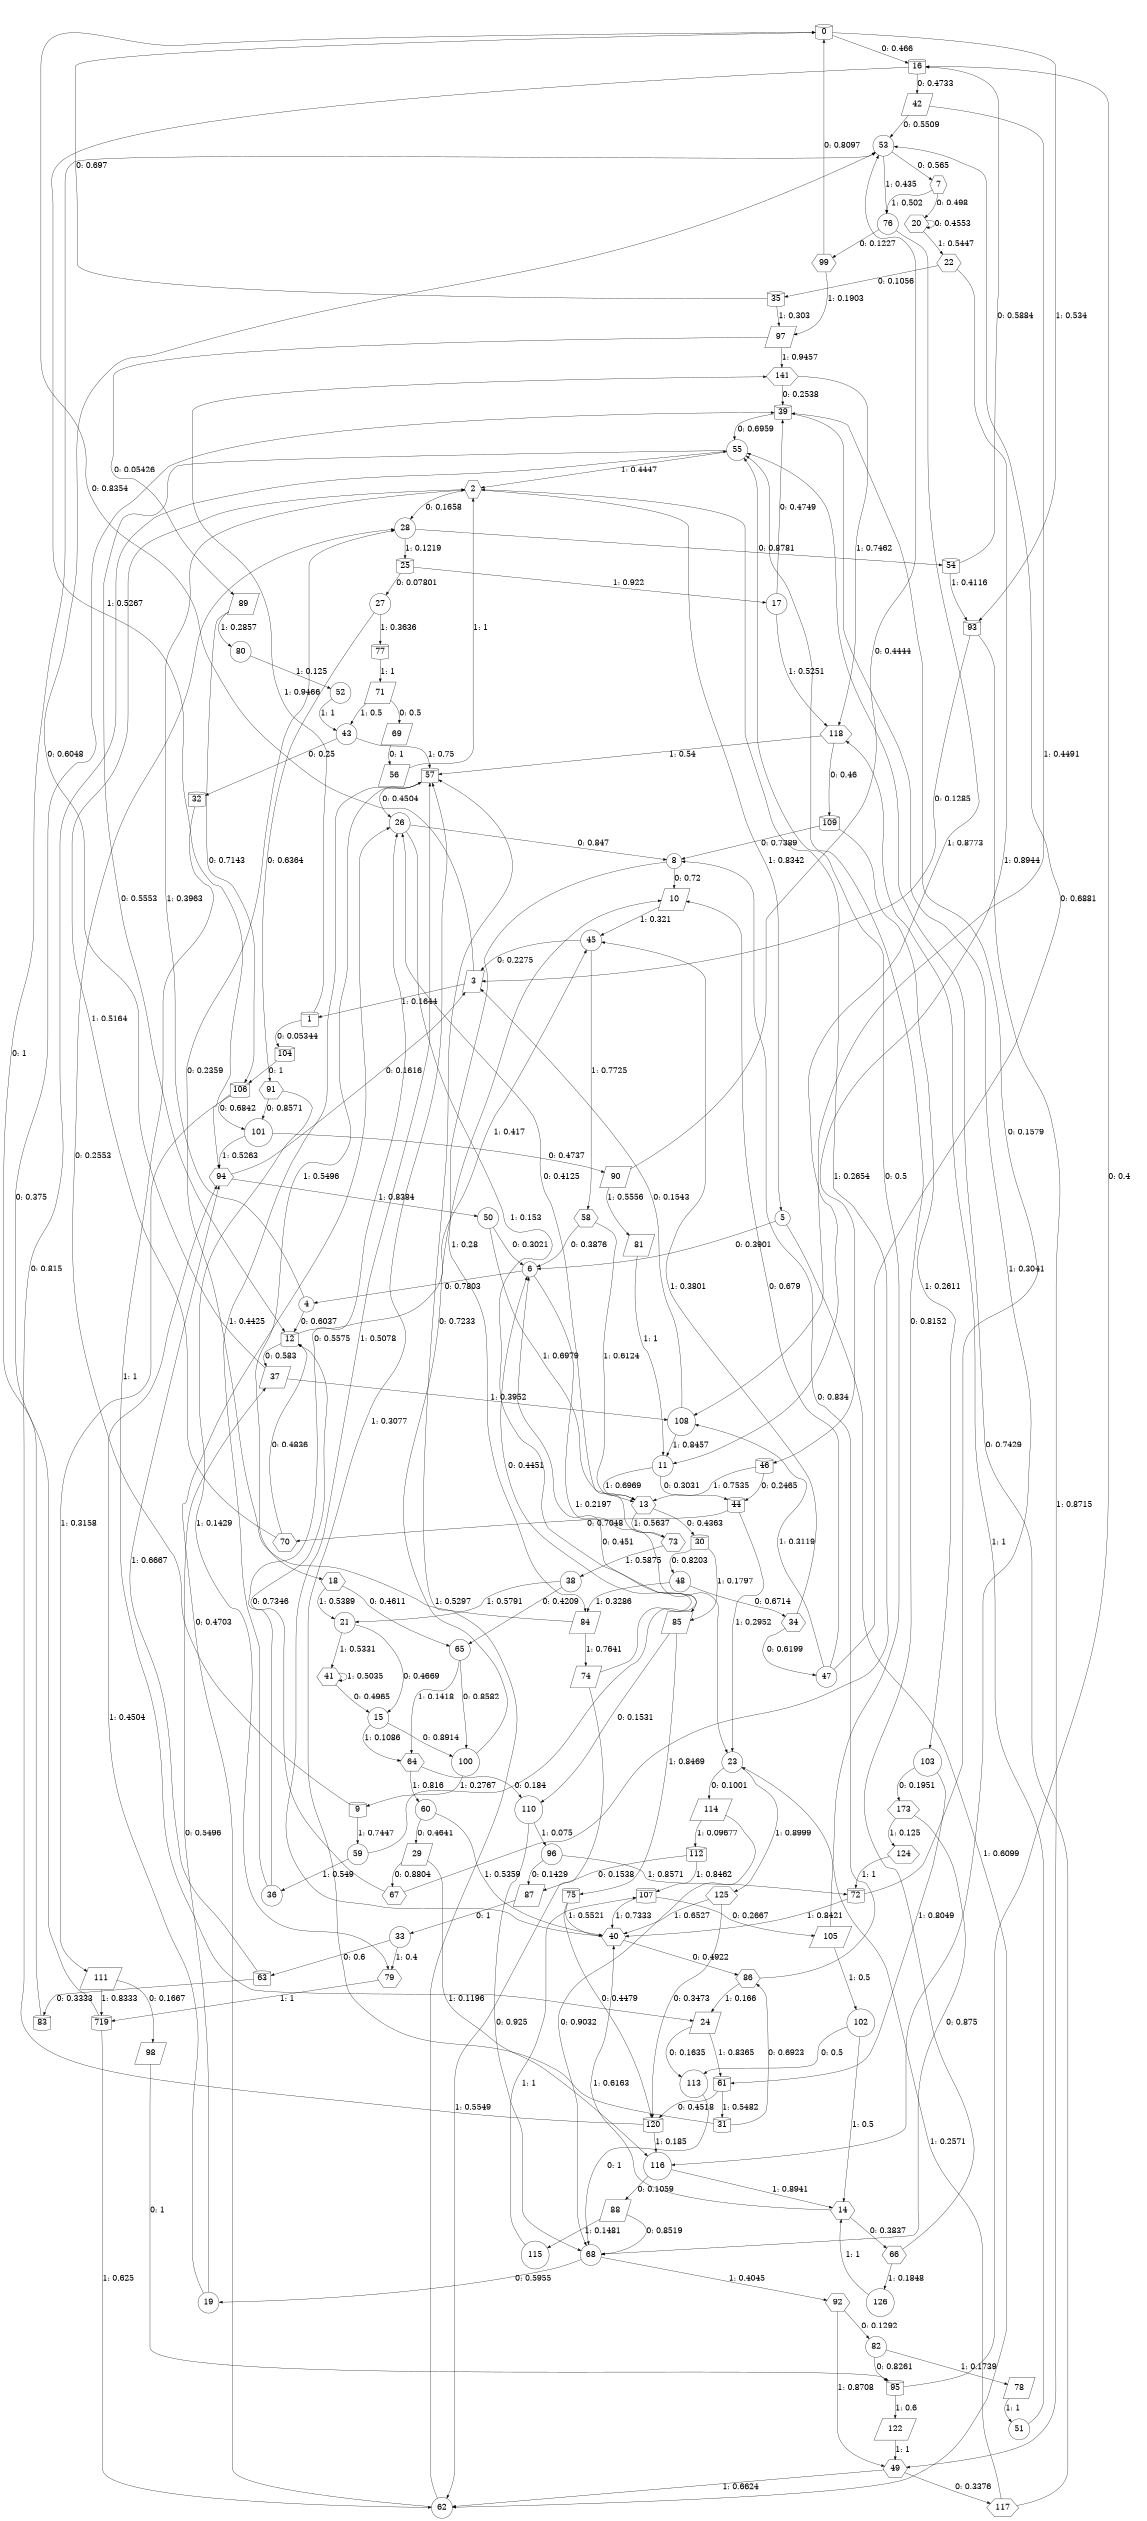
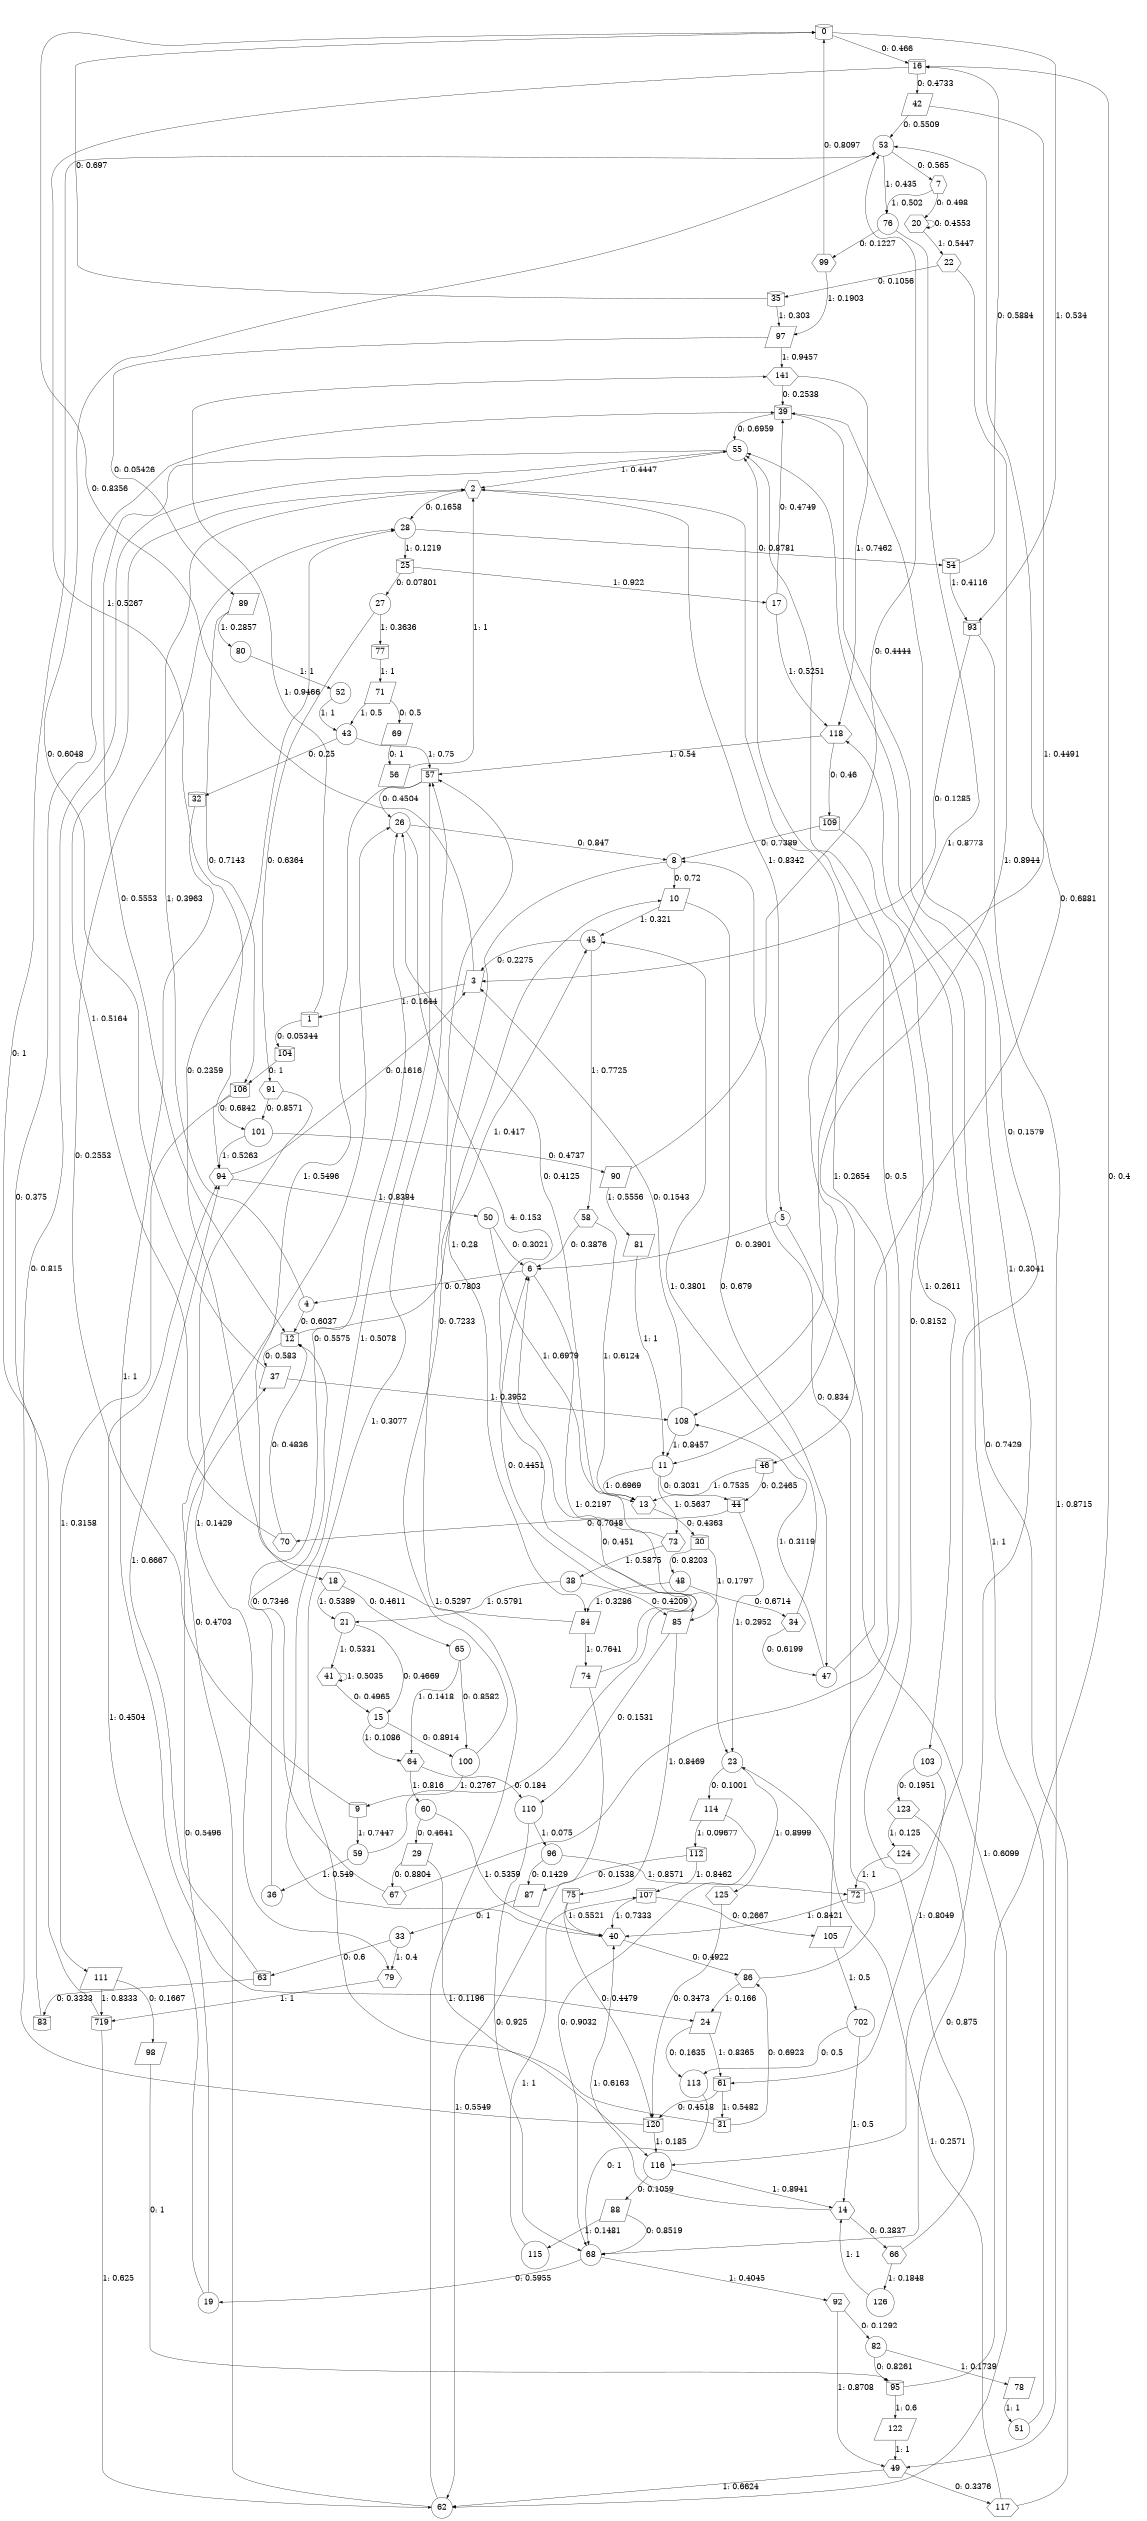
edge "3" -> "0": label "0: 0.8354   " -> "0: 0.8356   "
edge "80" -> "52": label "1: 0.125    " -> "1: 1        "
edge "26" -> "85": label "1: 0.153    " -> "4: 0.153    "
edge "47" -> "10": reversed
edge "36" -> "57": removed, label "1: 0.4425"
edge "13" -> "73": now "11" -> "73"
edge "38" -> "65": now "38" -> "85"
node "173": label "173" -> "123"
edge "125" -> "40": removed, label "1: 0.6527"
node "102": label "102" -> "702"
